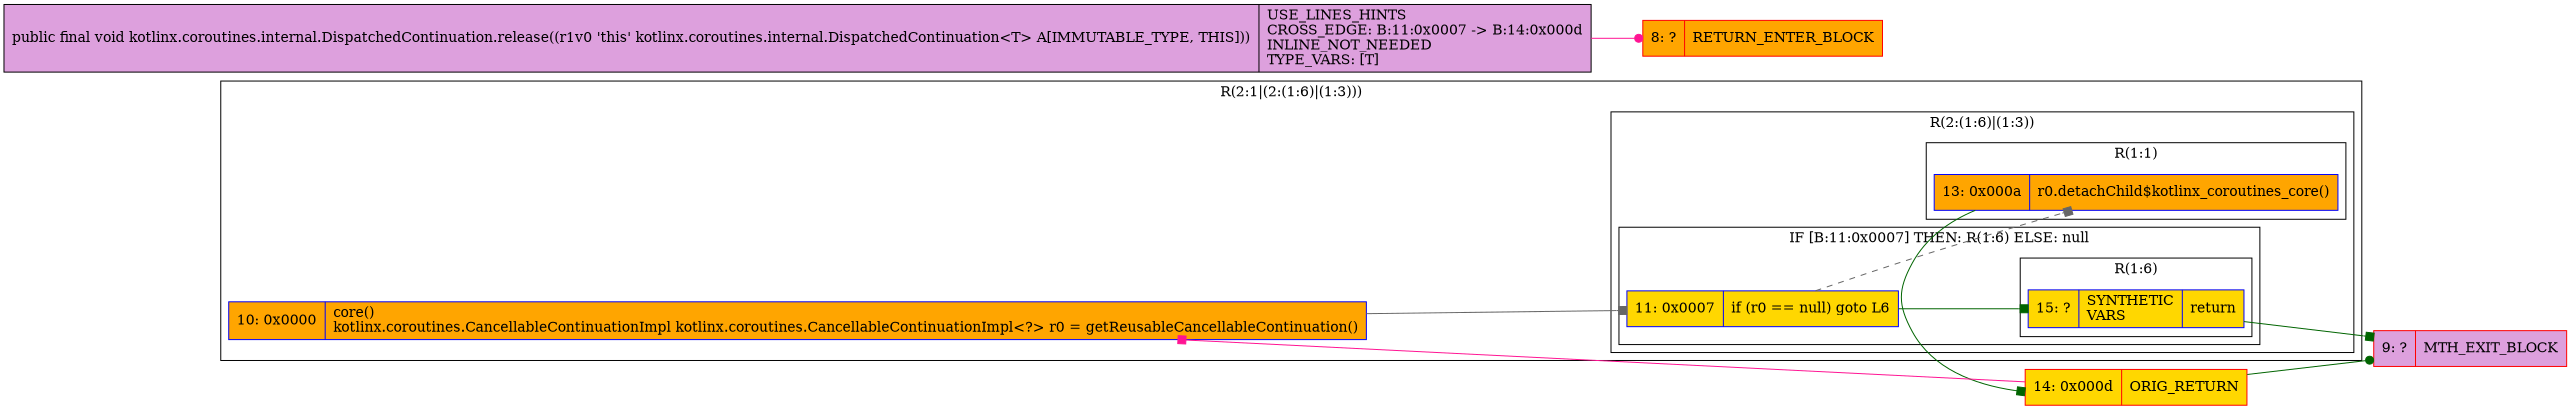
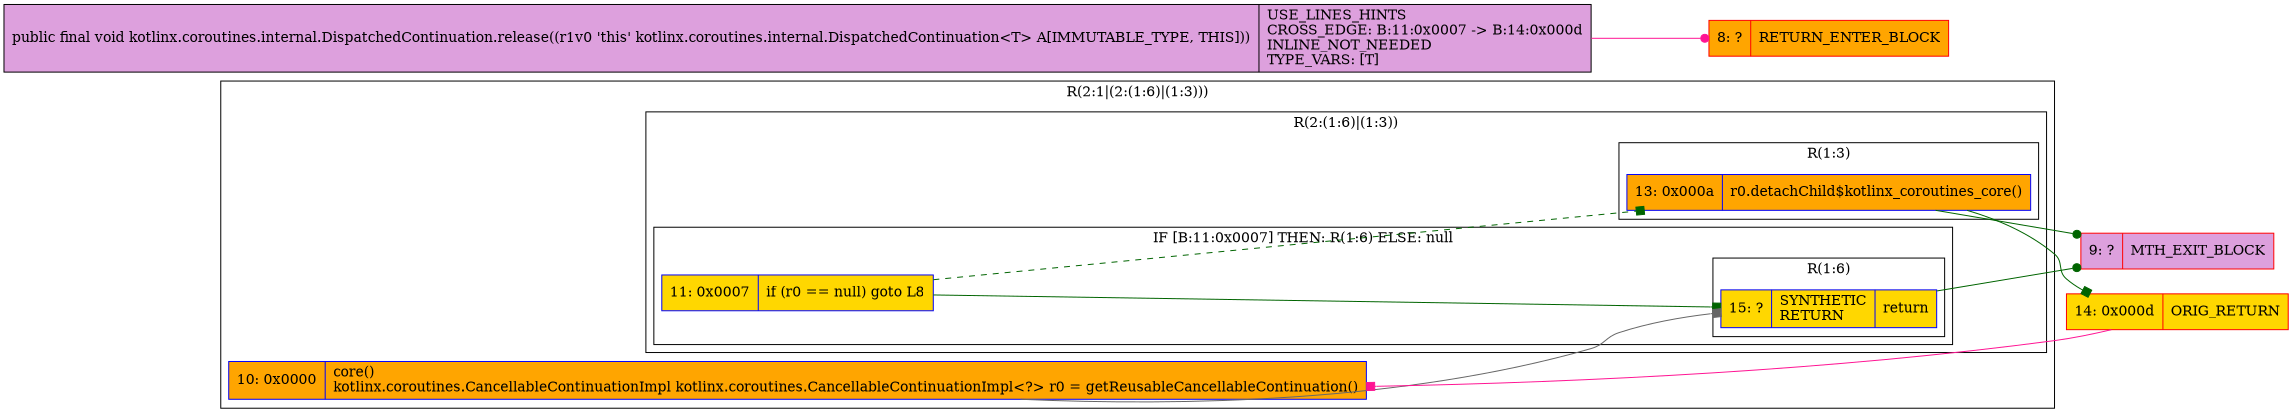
cluster "R(1:1)": label "R(1:1)" -> "R(1:3)"
edge "11: 0x0007" -> "13: 0x000a": color gray40 -> darkgreen
node "11: 0x0007": text "if (r0 == null) goto L6" -> "if (r0 == null) goto L8"
edge "10: 0x0000" -> "11: 0x0007": now "10: 0x0000" -> "15: ?"
node "15: ?": text "VARS" -> "RETURN"
edge "15: ?" -> "9: ?": arrowhead box -> dot
edge "14: 0x000d" -> "9: ?": now "13: 0x000a" -> "9: ?"
